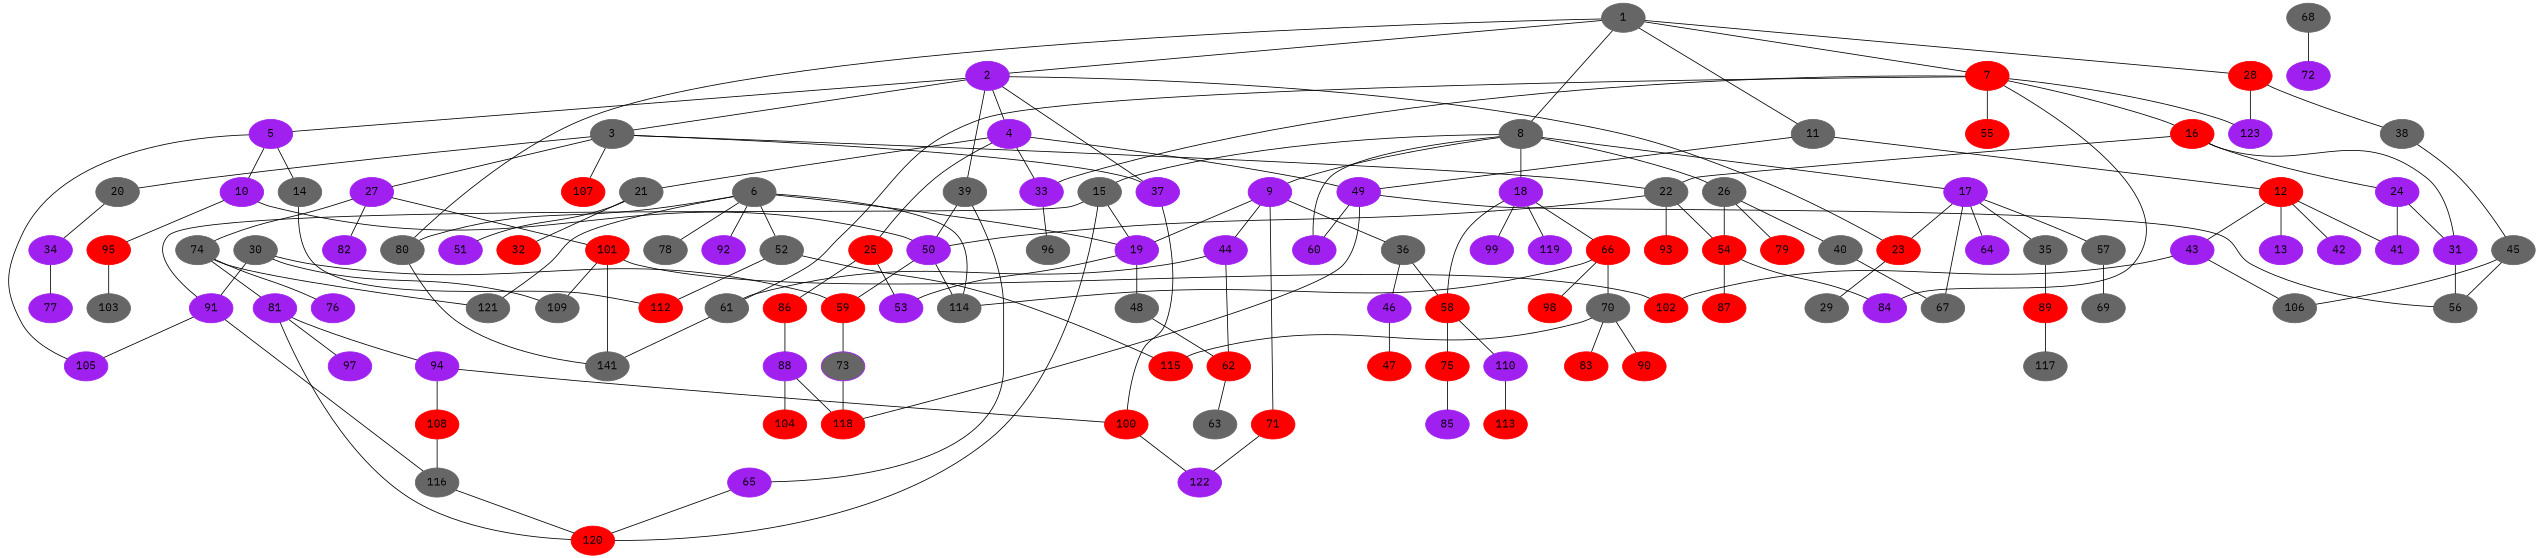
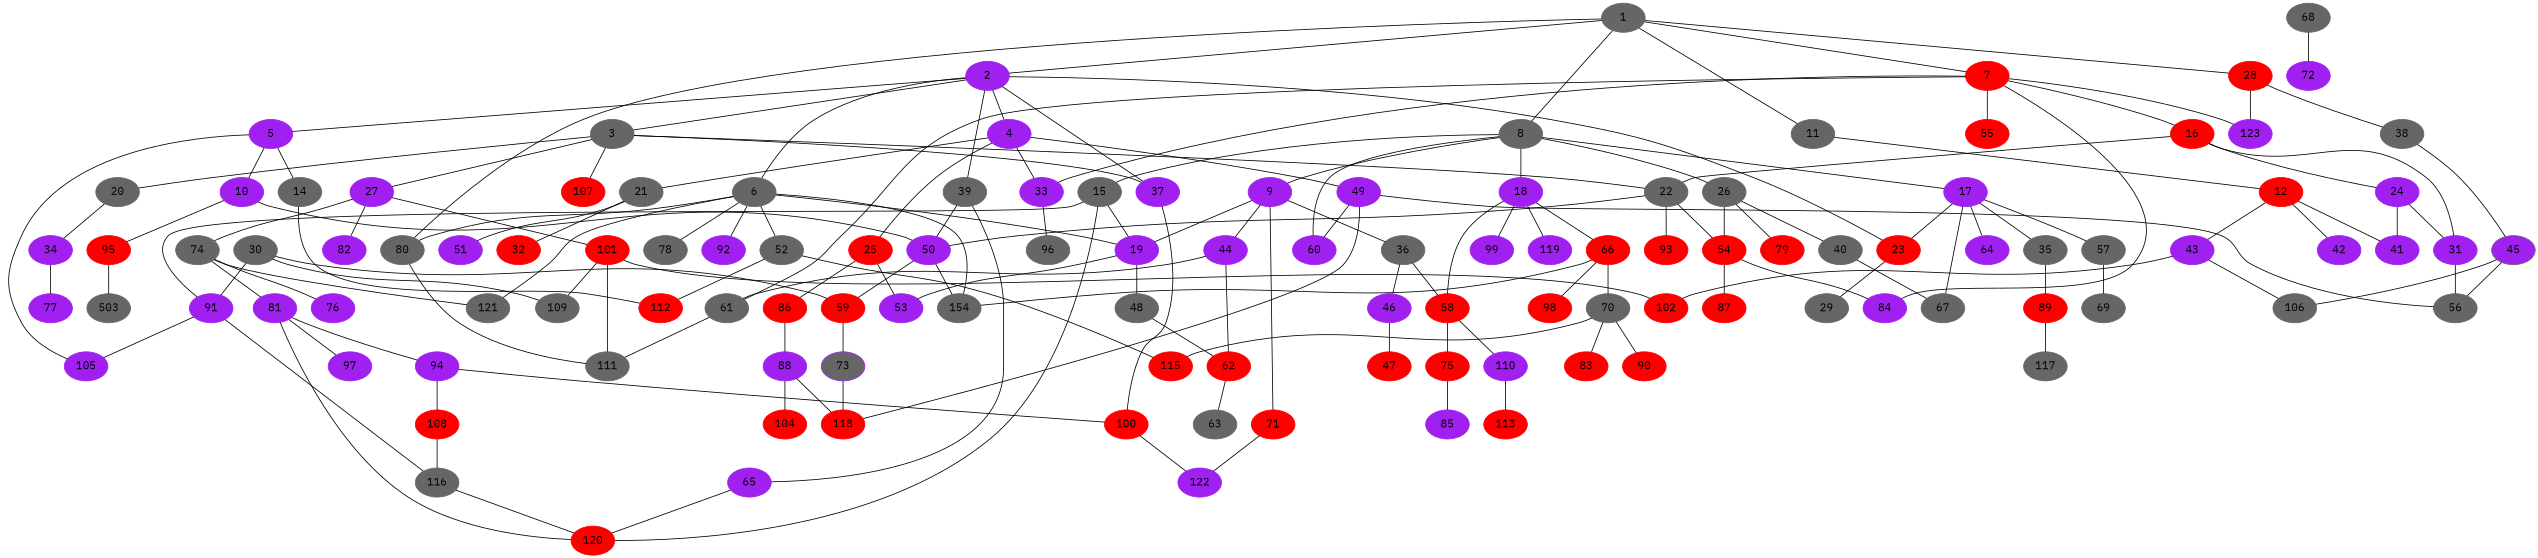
edge "2" -- "6": added
edge "11" -- "49": removed
node "13": removed
node "45": fillcolor gray40 -> purple
node "103": label "103" -> "503"
node "114": label "114" -> "154"
node "141": label "141" -> "111"
